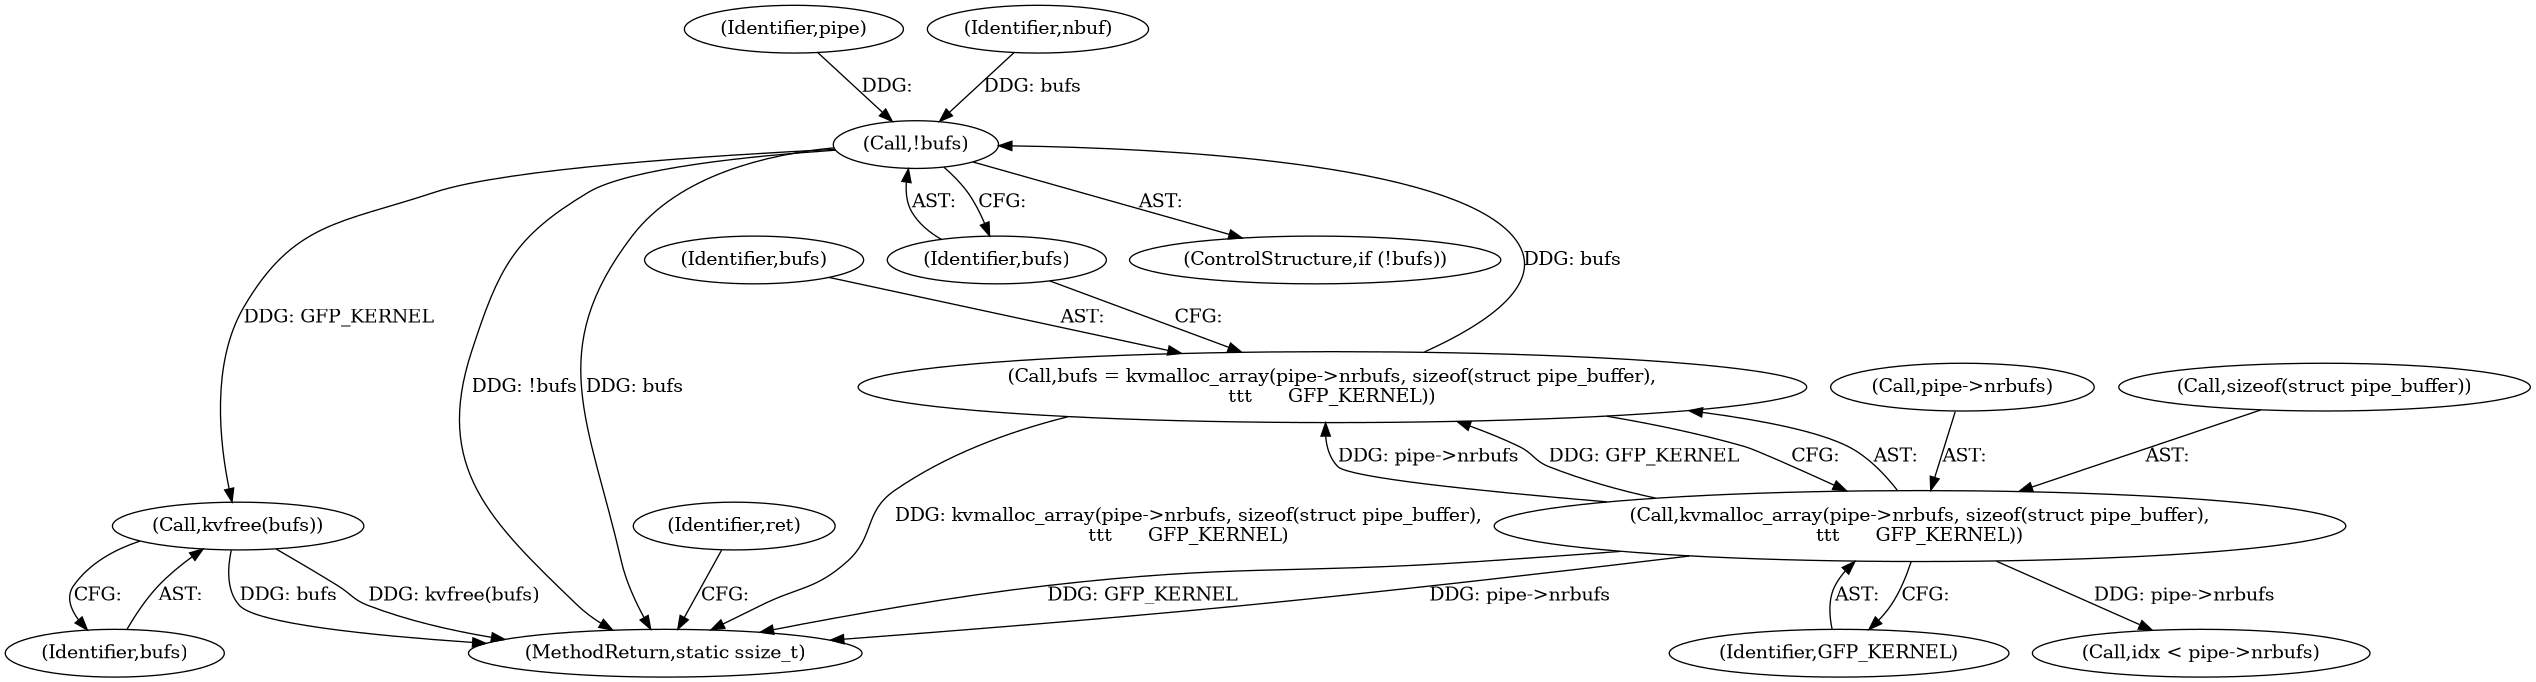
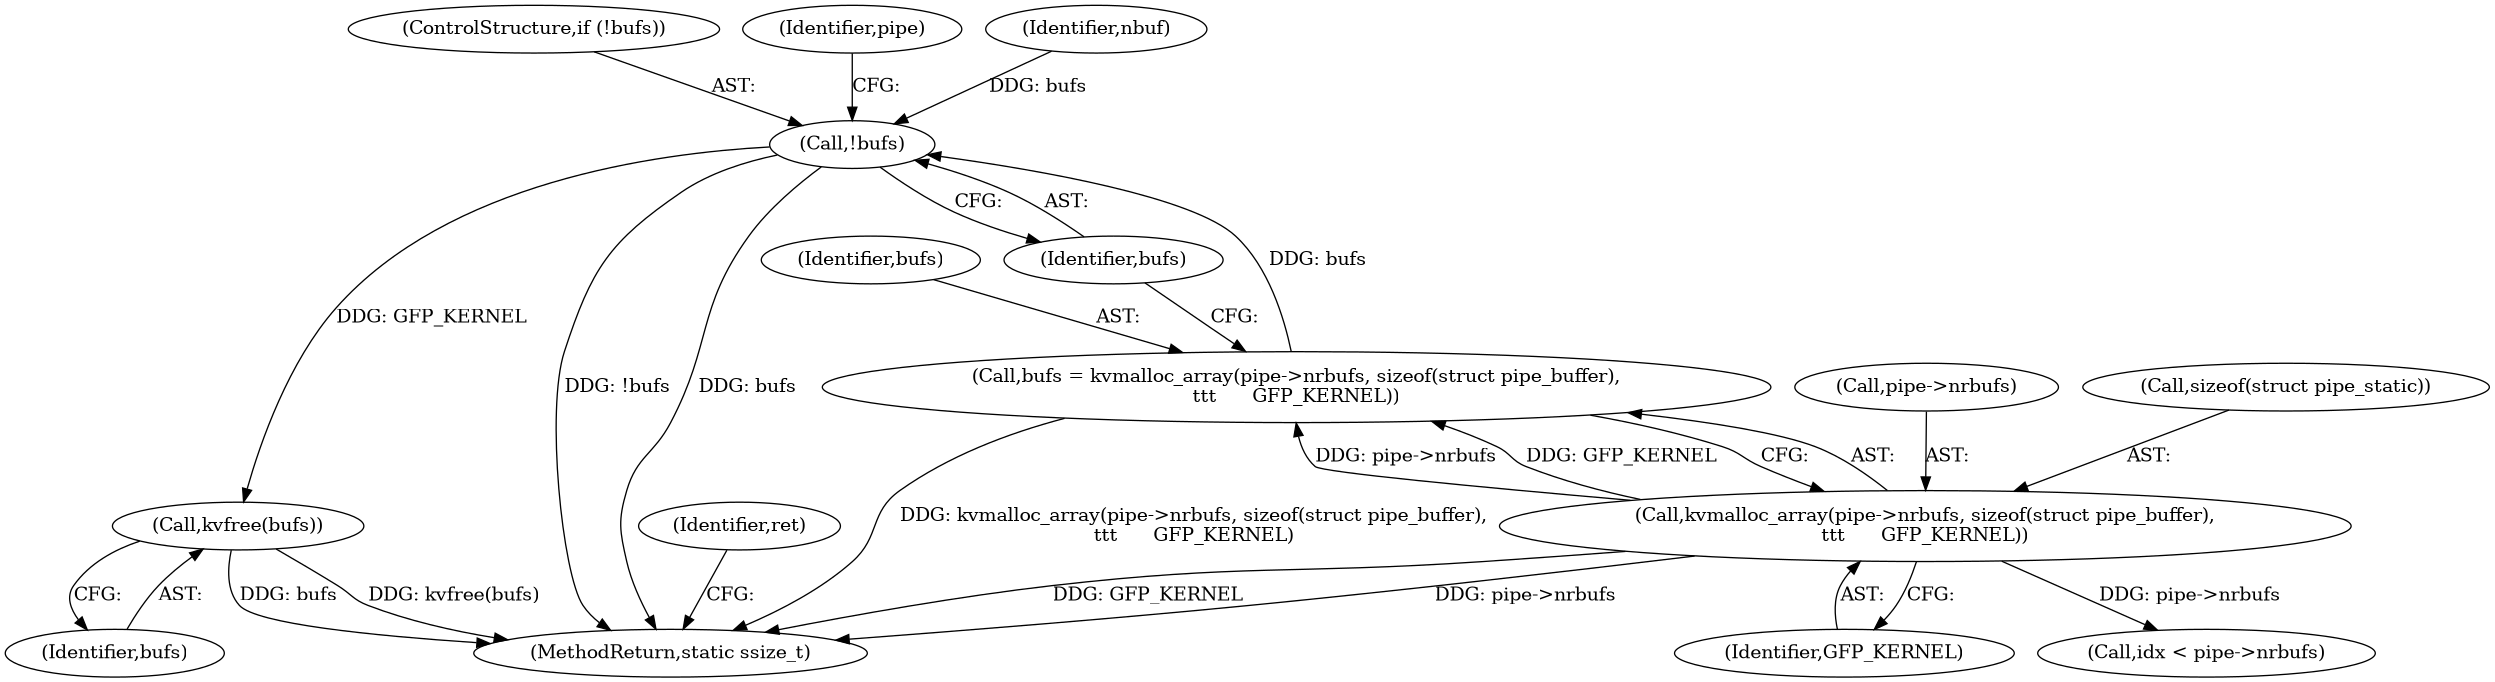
edge "(Identifier,pipe)" -> "(Call,!bufs)": label "DDG: " -> "CFG: "
edge "(Call,!bufs)" -> "(ControlStructure,if (!bufs))": reversed
node "(Call,sizeof(struct pipe_buffer))": label "(Call,sizeof(struct pipe_buffer))" -> "(Call,sizeof(struct pipe_static))"
